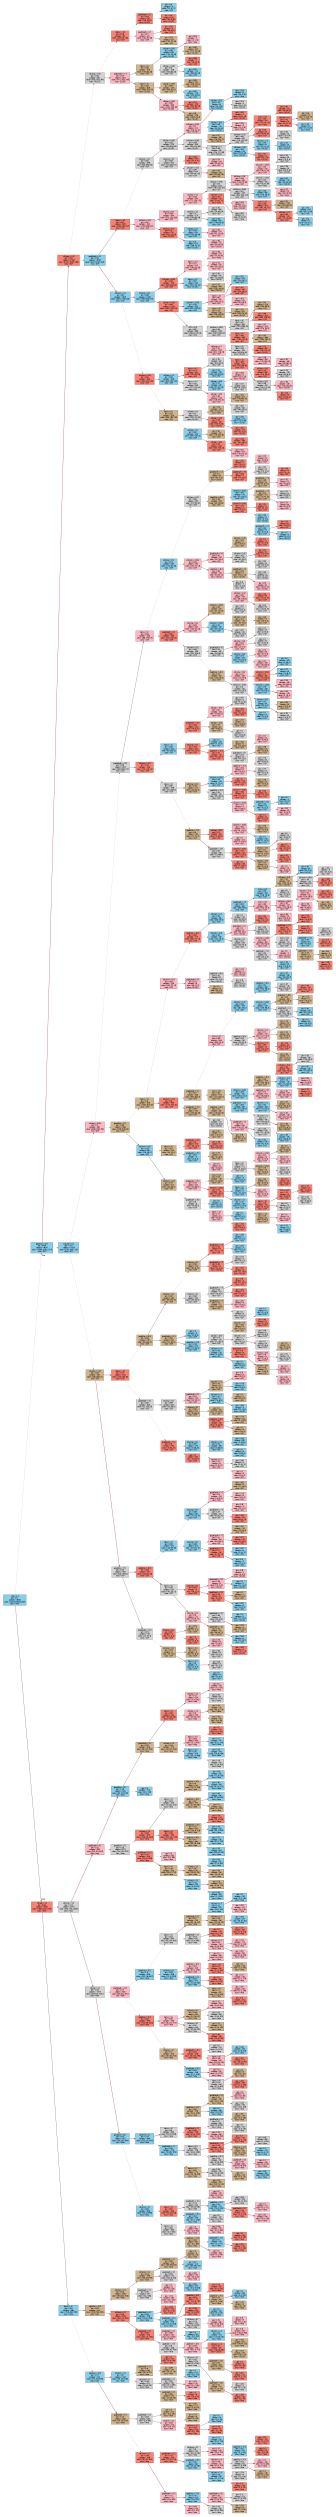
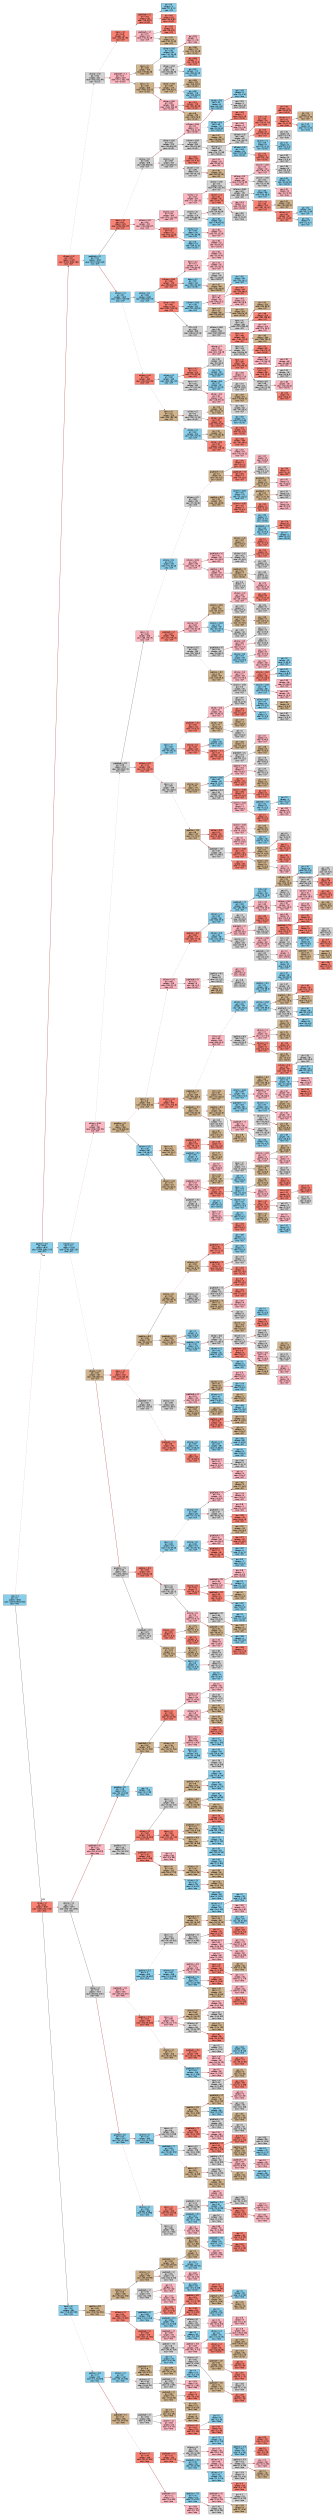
node "gini = 0.4 samples = 196 value = [4, 48, 144] class = None": fillcolor salmon -> skyblue
